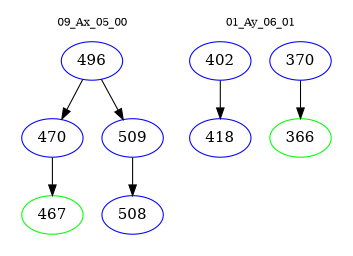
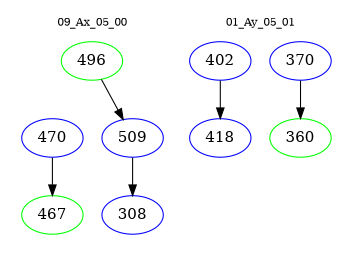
cluster "01_Ay_06_01": label "01_Ay_06_01" -> "01_Ay_05_01"
node "496": color blue -> green
edge "496" -> "470": removed
node "366": label "366" -> "360"
node "508": label "508" -> "308"
